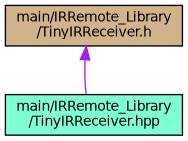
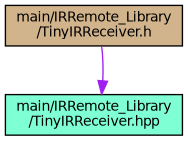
edge "main/IRRemote_Library /TinyIRReceiver.hpp" -> "main/IRRemote_Library /TinyIRReceiver.h": reversed
